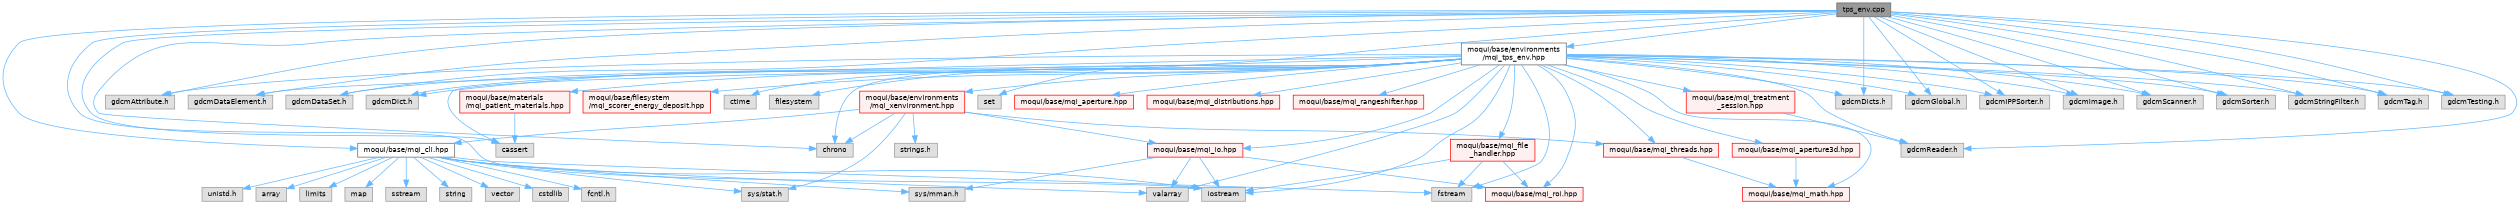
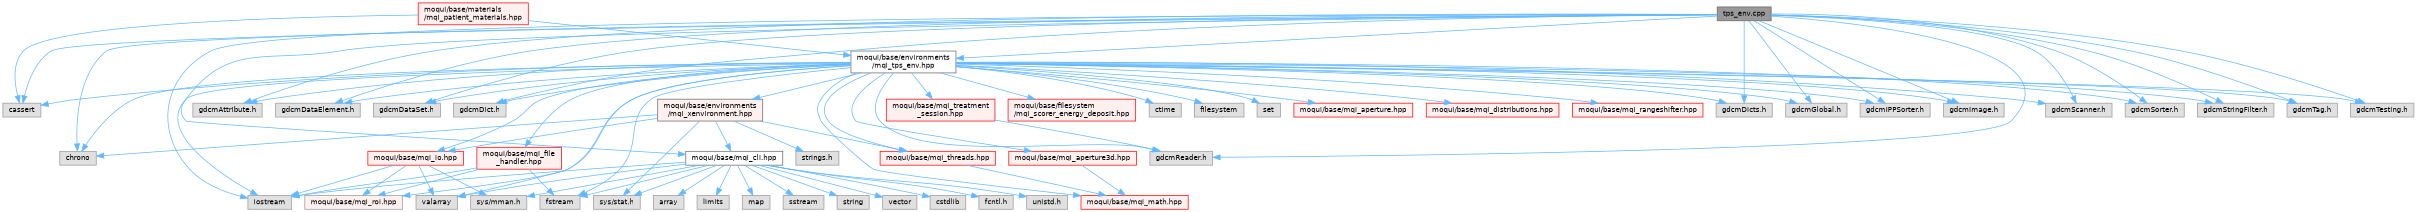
edge "moqui/base/environments /mqi_tps_env.hpp" -> "moqui/base/materials /mqi_patient_materials.hpp": reversed
node "moqui/base/environments /mqi_xenvironment.hpp": color red -> grey40
node "moqui/base/mqi_roi.hpp": color red -> grey60
